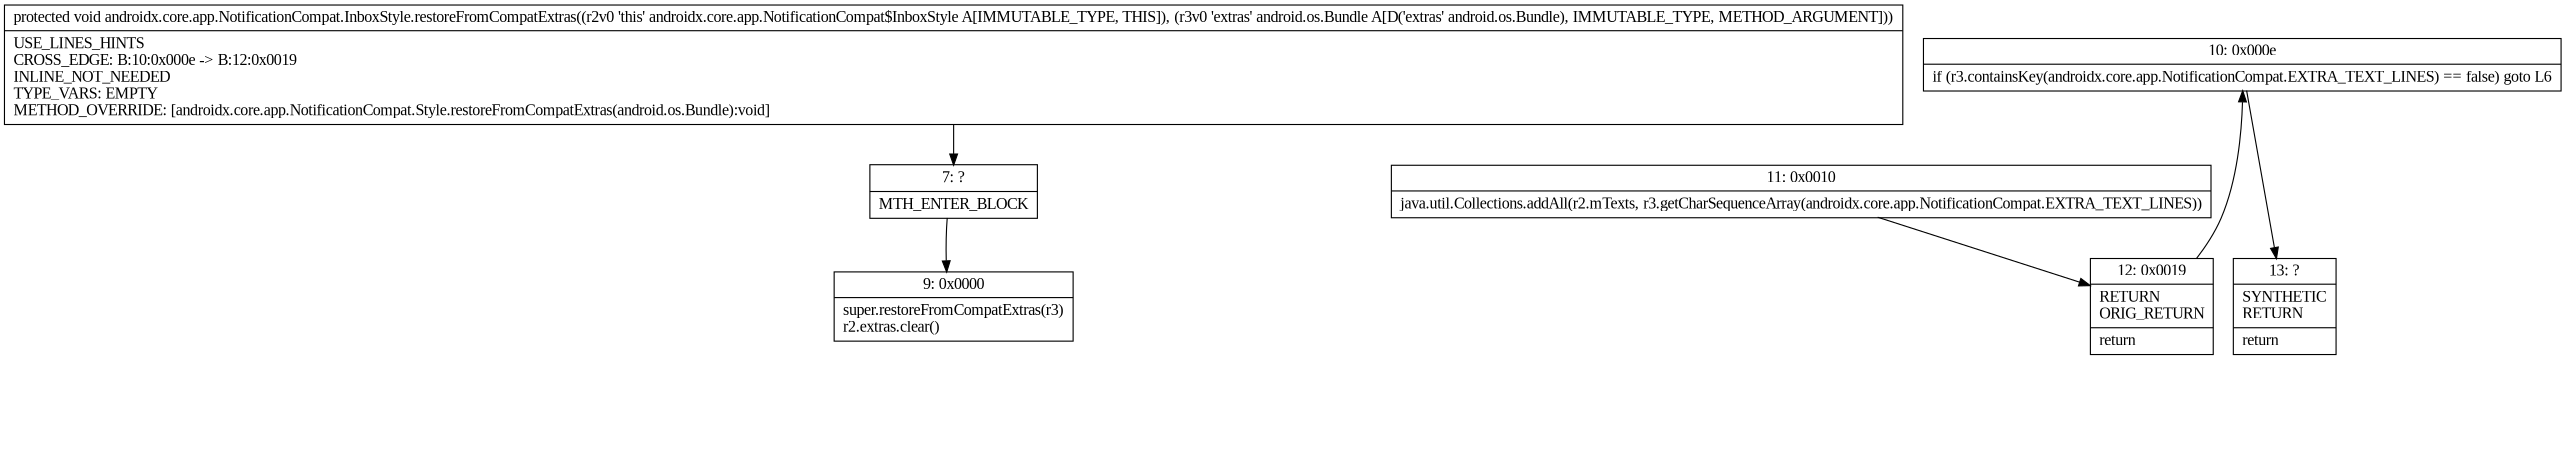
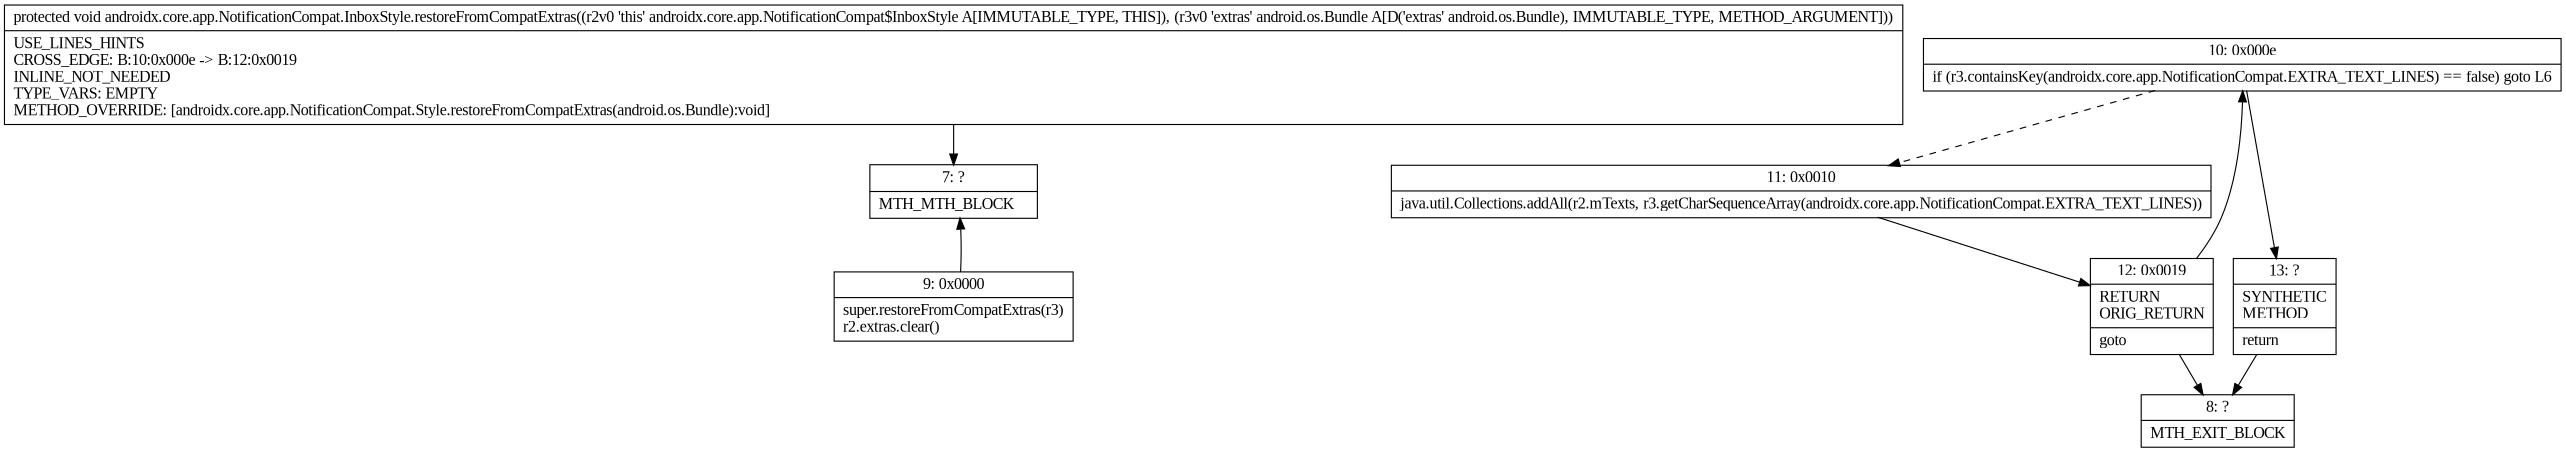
edge "10: 0x000e" -> "11: 0x0010": added
node "7: ?": text "MTH_ENTER_BLOCK" -> "MTH_MTH_BLOCK"
edge "7: ?" -> "9: 0x0000": reversed
node "13: ?": text "RETURN" -> "METHOD"
node "12: 0x0019": text "return" -> "goto"
node "8: ?": added
